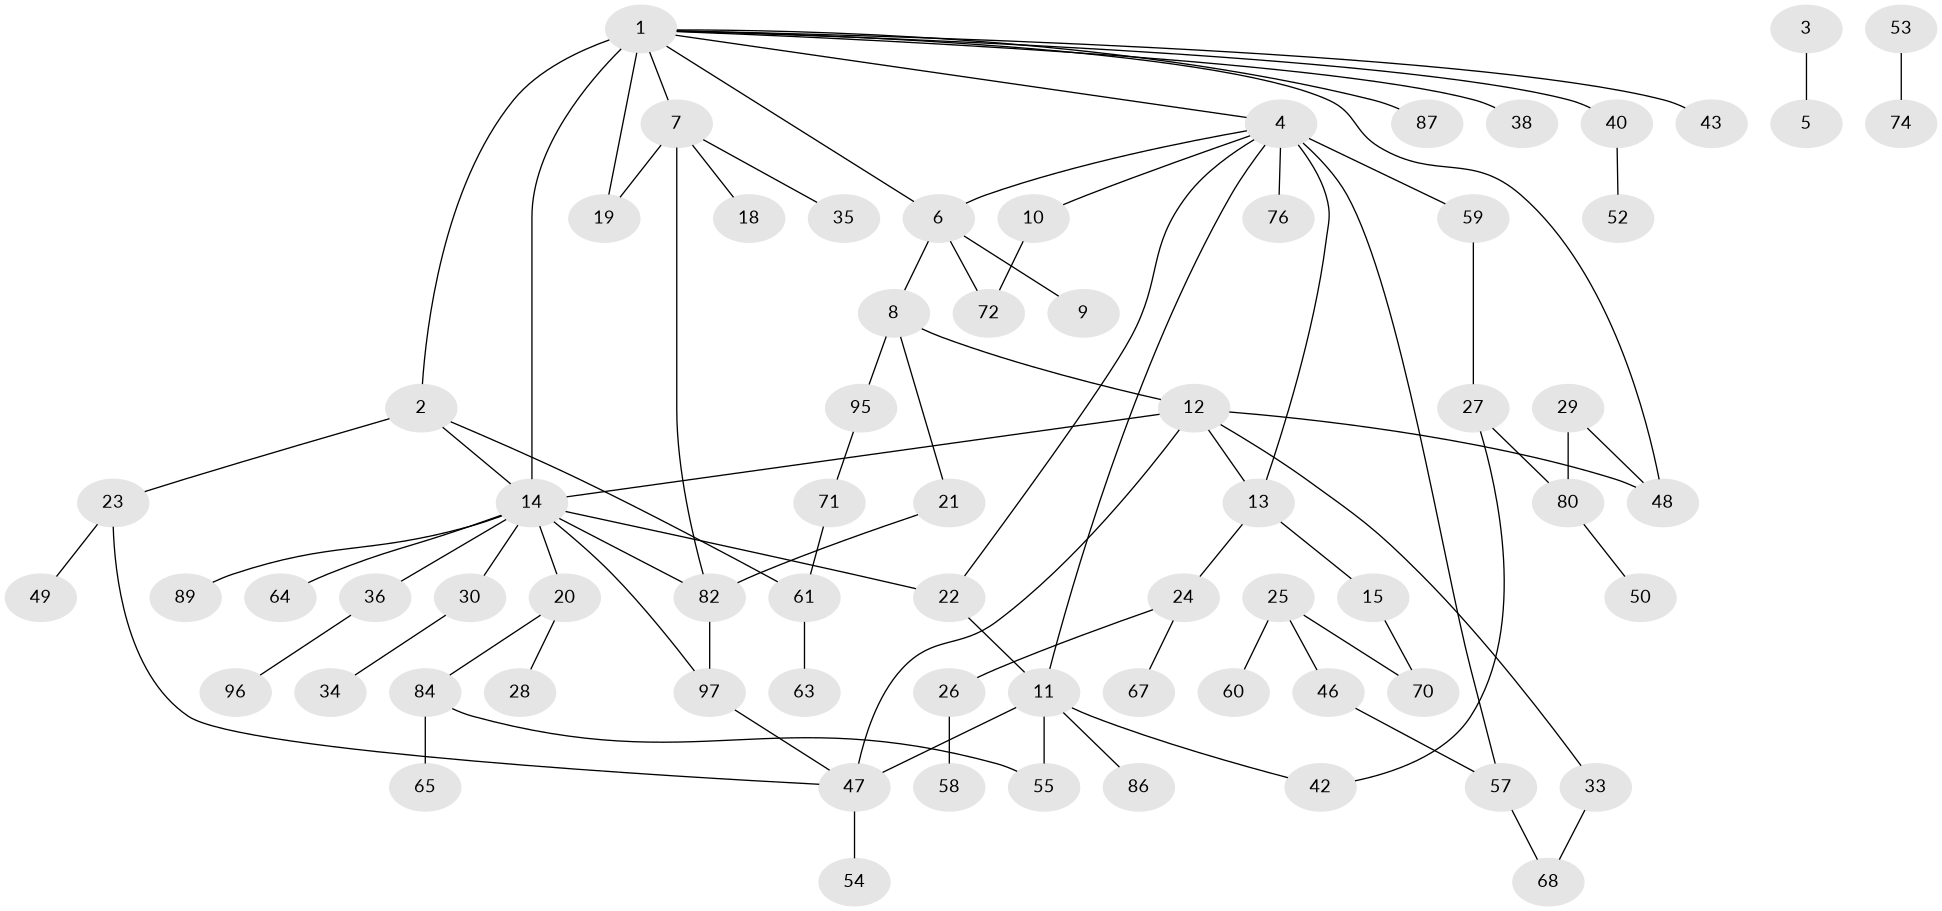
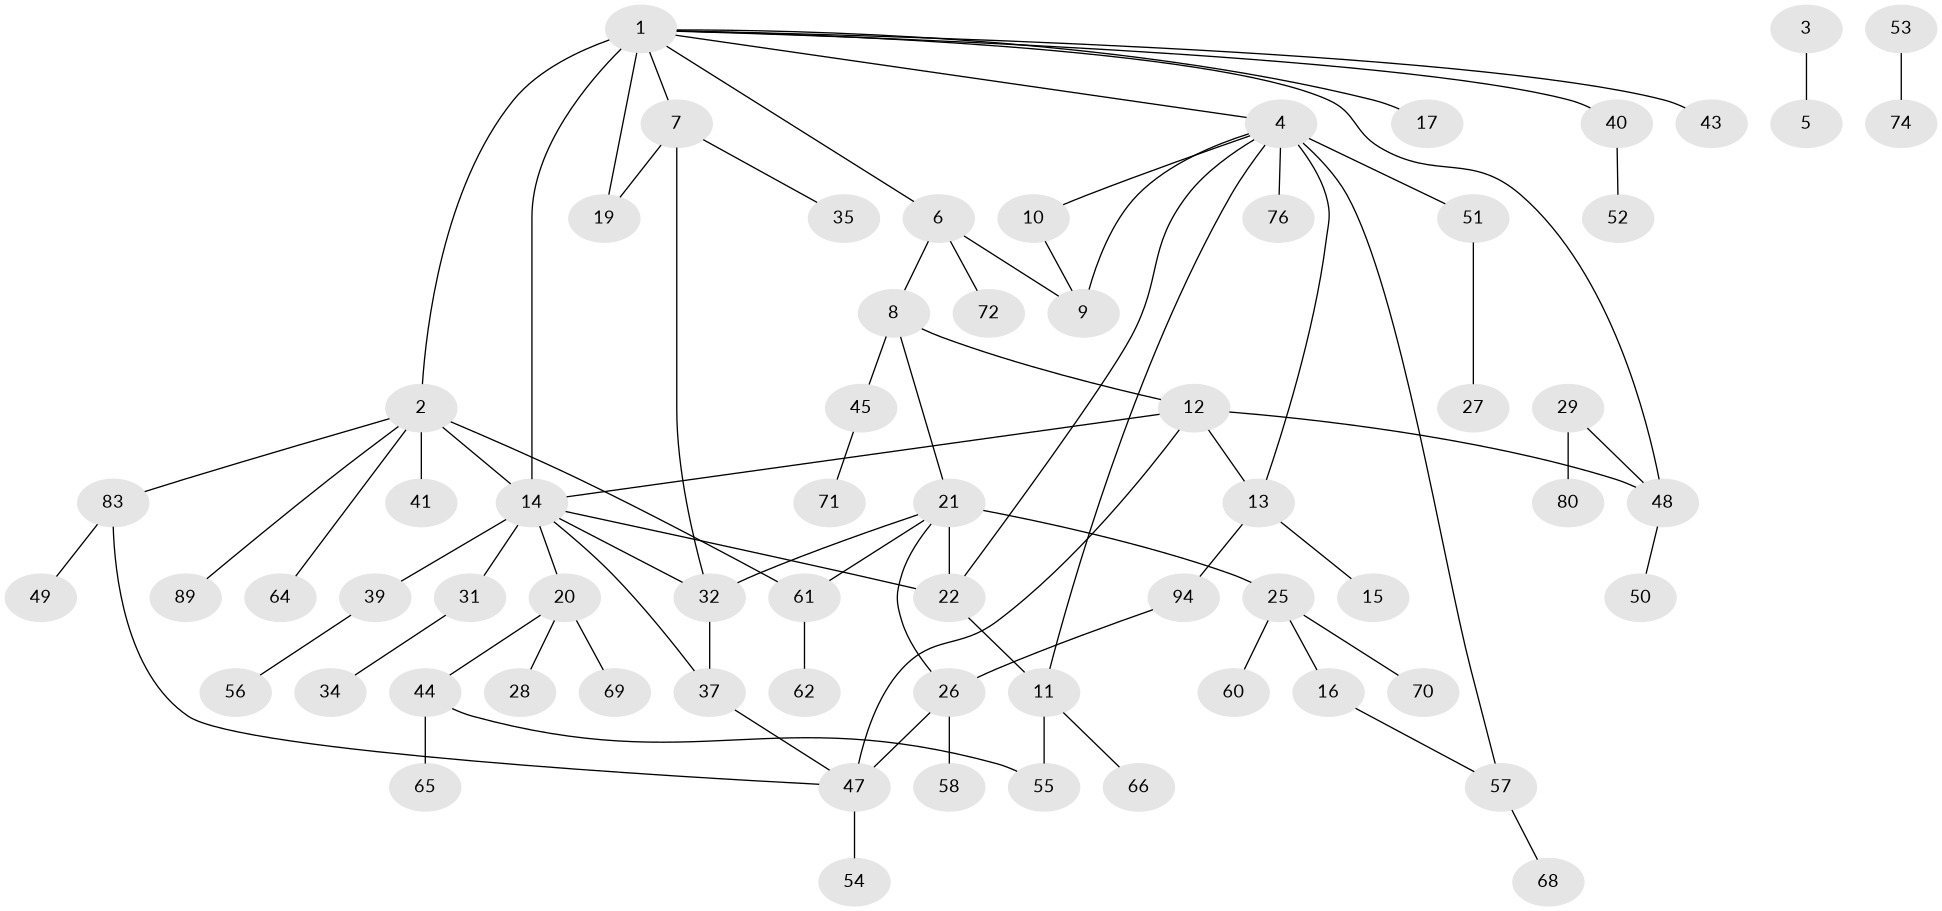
node "87": label "87" -> "17"
node "38": removed
edge "4" -- "6": now "4" -- "9"
node "18": removed
node "59": label "59" -> "51"
edge "10" -- "72": now "10" -- "9"
node "95": label "95" -> "45"
edge "27" -- "80": removed
node "23": label "23" -> "83"
node "41": added
edge "71" -- "61": now "21" -- "61"
edge "21" -- "25": added
edge "14" -- "89": now "2" -- "89"
edge "21" -- "22": added
edge "80" -- "50": now "48" -- "50"
edge "14" -- "64": now "2" -- "64"
node "36": label "36" -> "39"
node "30": label "30" -> "31"
node "82": label "82" -> "32"
edge "21" -- "26": added
node "24": label "24" -> "94"
edge "15" -- "70": removed
node "96": label "96" -> "56"
node "84": label "84" -> "44"
node "69": added
node "97": label "97" -> "37"
node "63": label "63" -> "62"
node "67": removed
node "46": label "46" -> "16"
edge "11" -- "47": now "26" -- "47"
node "86": label "86" -> "66"
node "42": removed
node "33": removed
